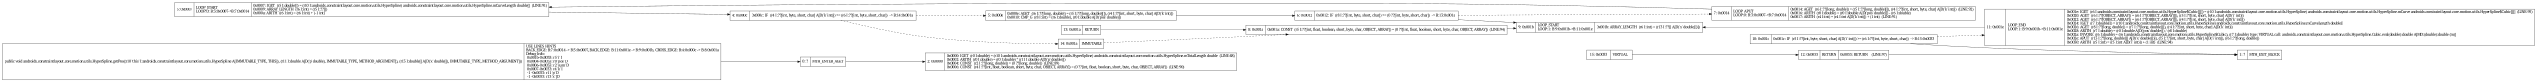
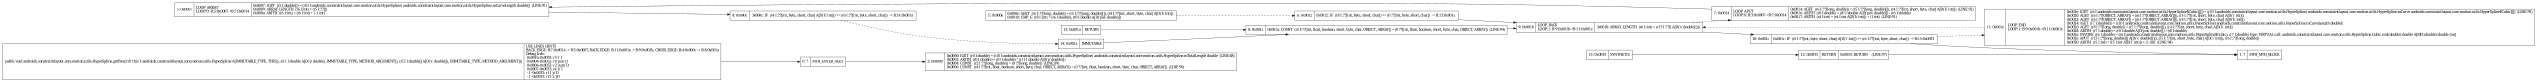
node "3: 0x0007": text "LOOP_START" -> "LOOP_ARRAY"
edge "6: 0x0012" -> "7: 0x0014": now "9: 0x001b" -> "7: 0x0014"
edge "4: 0x000c" -> "5: 0x000e": removed
edge "5: 0x000e" -> "6: 0x0012": style solid -> dashed
node "9: 0x001b": text "LOOP_START" -> "LOOP_BACK"
edge "11: 0x001e" -> "9: 0x001b": style solid -> dashed
edge "9: 0x001b" -> "10: 0x001c": added
edge "14: 0x001a" -> "8: 0x001a": style dashed -> solid
node "15: 0x0033": text "VIRTUAL" -> "SYNTHETIC"
node "1: ?": text "MTH_EXIT_BLOCK" -> "MTH_MTH_BLOCK"
